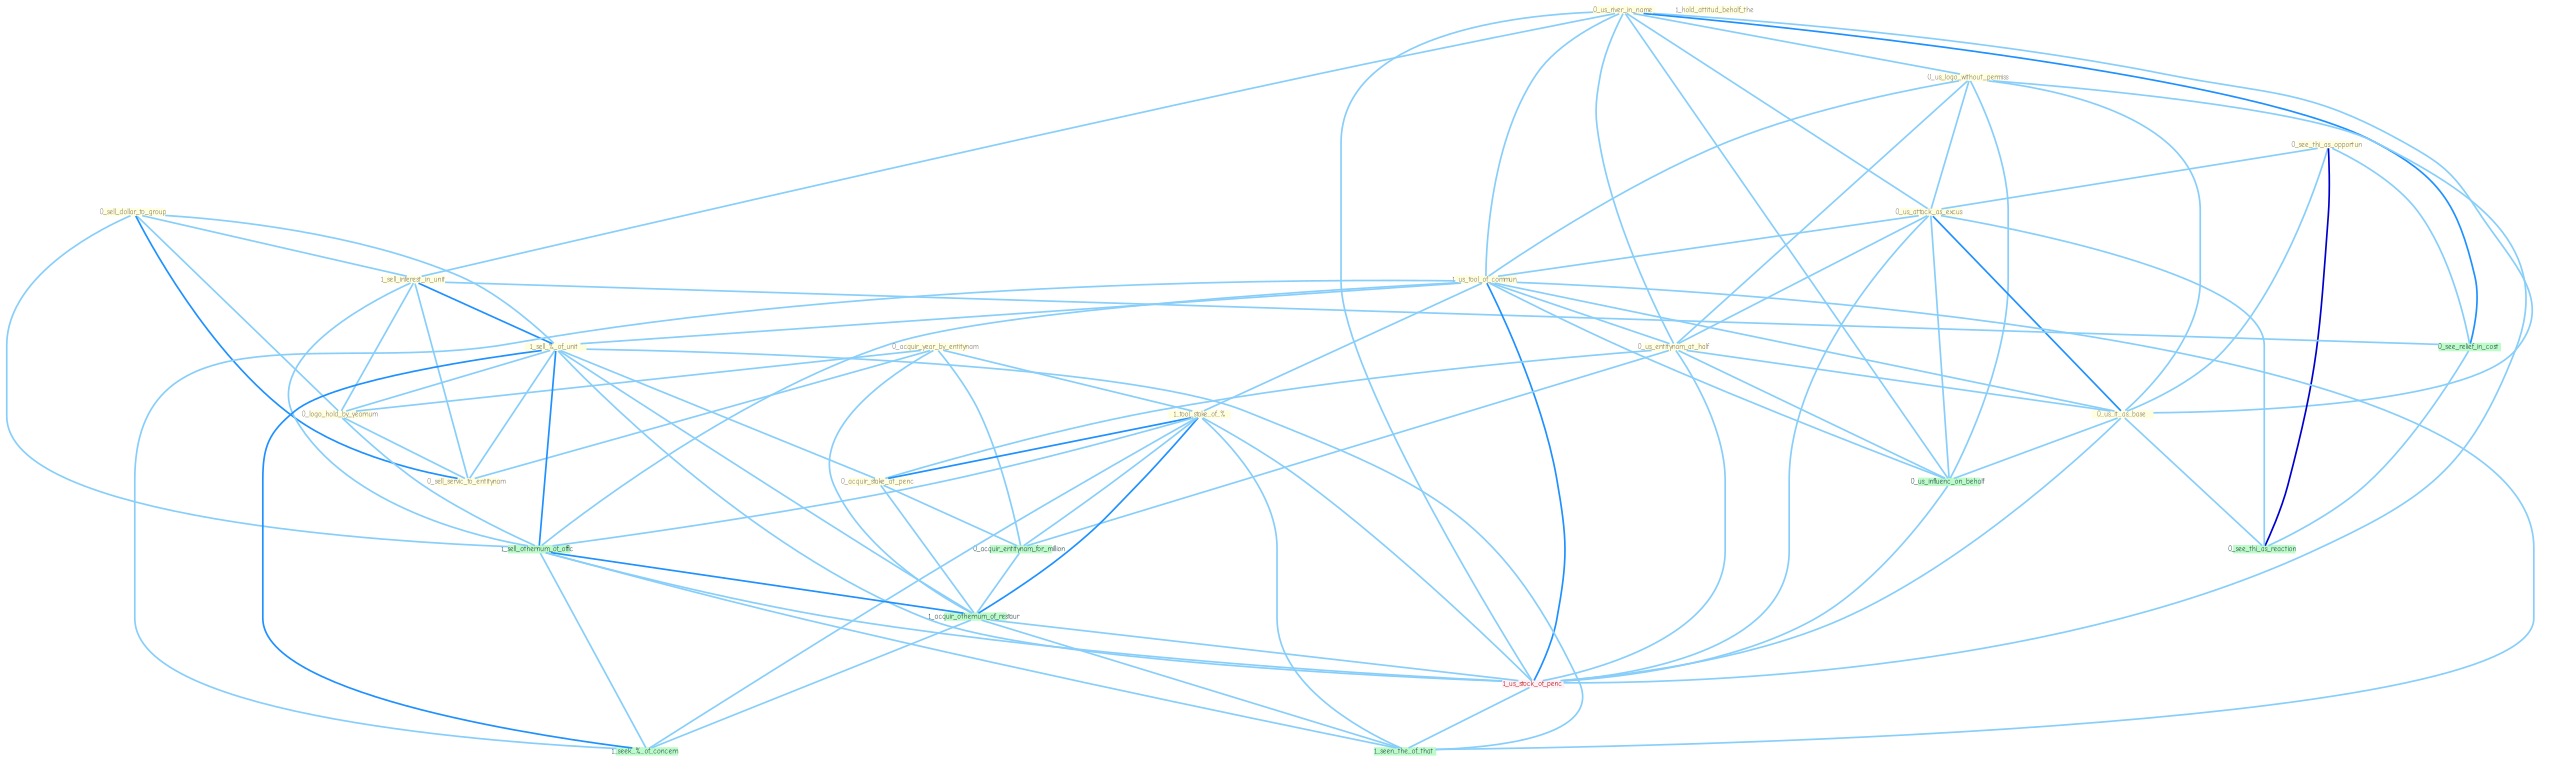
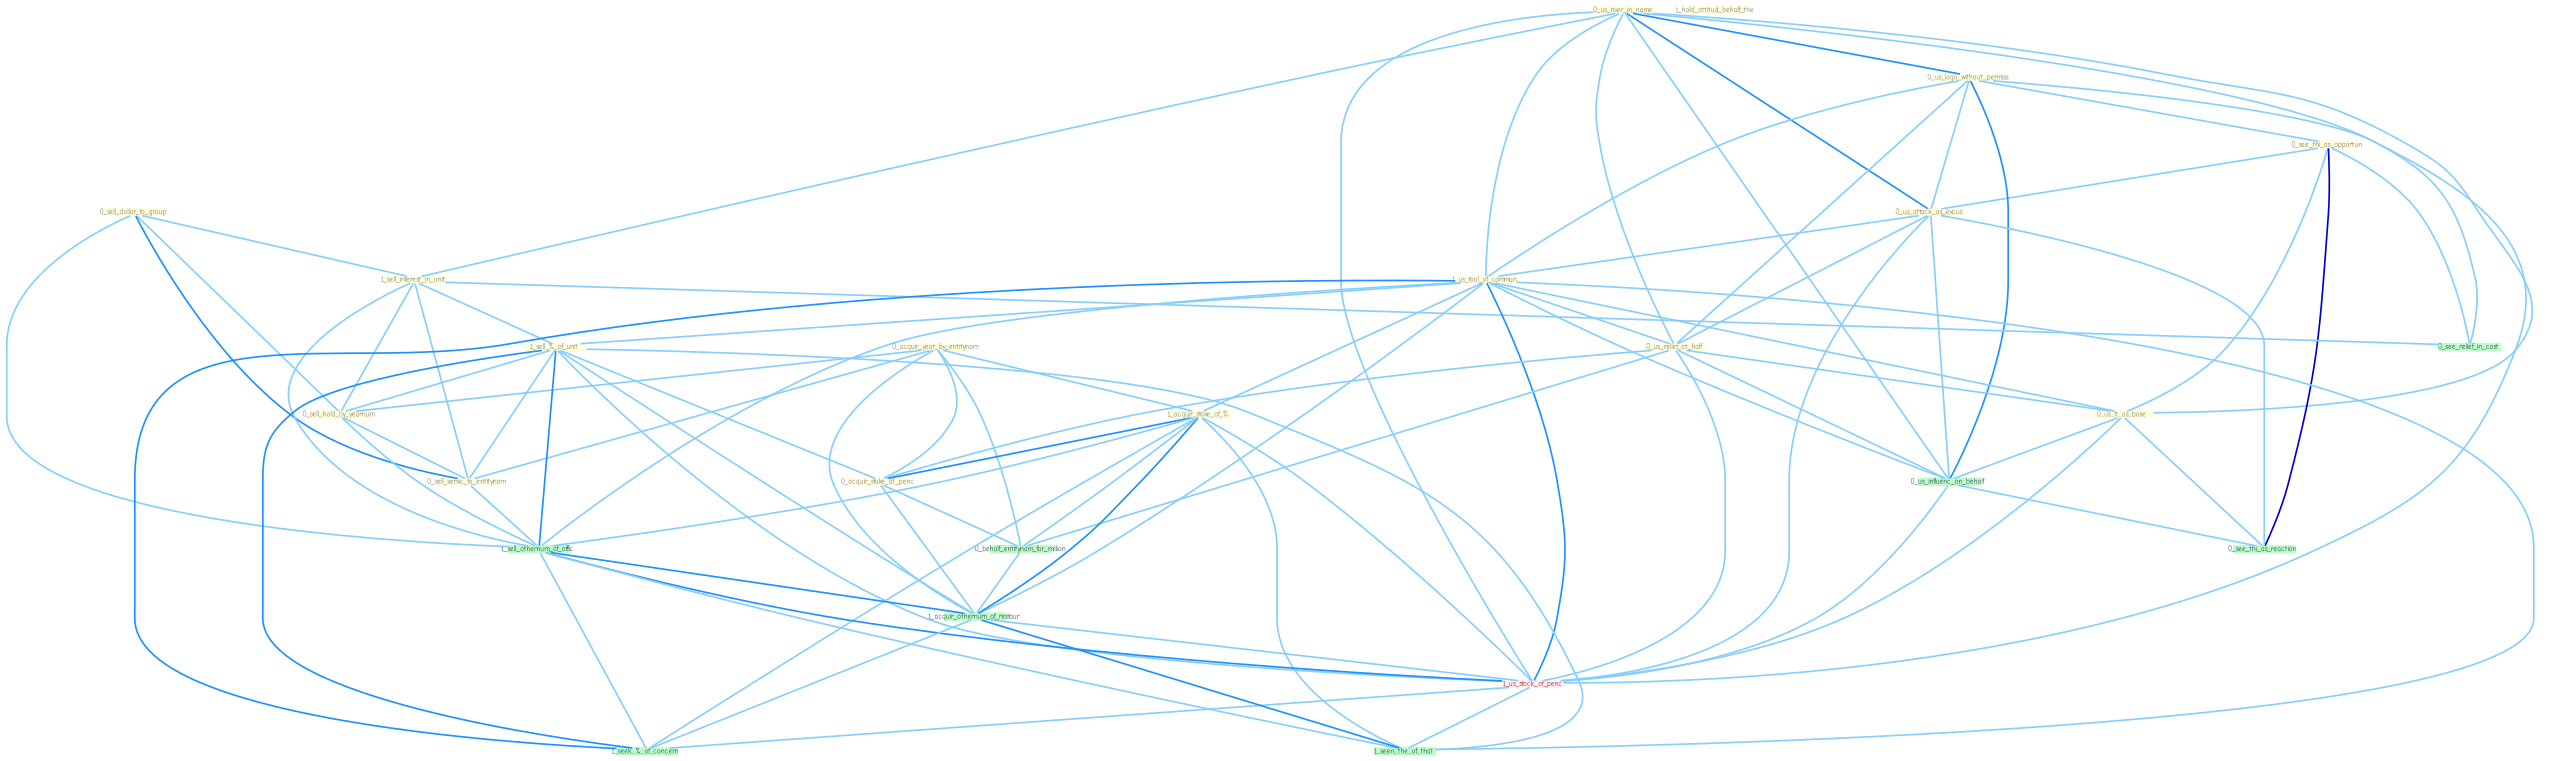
edge "0_us_river_in_name" -- "0_us_logo_without_permiss": color #87cefa -> #1e90ff
edge "0_us_river_in_name" -- "0_see_relief_in_cost": color #1e90ff -> #87cefa
edge "0_us_river_in_name" -- "0_us_attack_as_excus": color #87cefa -> #1e90ff
edge "0_us_logo_without_permiss" -- "0_us_it_as_base": now "0_us_logo_without_permiss" -- "0_see_thi_as_opportun"
edge "0_sell_dollar_to_group" -- "1_sell_%_of_unit": removed
edge "0_us_logo_without_permiss" -- "0_us_influenc_on_behalf": color #87cefa -> #1e90ff
edge "1_sell_interest_in_unit" -- "1_sell_%_of_unit": color #1e90ff -> #87cefa
edge "0_us_attack_as_excus" -- "0_us_it_as_base": removed
edge "1_us_tool_of_commun" -- "1_seek_%_of_concern": color #87cefa -> #1e90ff
node "0_us_entitynam_at_half": label "0_us_entitynam_at_half" -> "0_us_relief_at_half"
node "0_logo_hold_by_yearnum": label "0_logo_hold_by_yearnum" -> "0_sell_hold_by_yearnum"
node "1_tool_stake_of_%": label "1_tool_stake_of_%" -> "1_acquir_stake_of_%"
edge "0_acquir_year_by_entitynam" -- "0_acquir_stake_at_penc": added
edge "0_see_relief_in_cost" -- "0_see_thi_as_reaction": now "0_us_influenc_on_behalf" -- "0_see_thi_as_reaction"
edge "1_us_tool_of_commun" -- "1_acquir_othernum_of_restaur": added
edge "0_sell_servic_to_entitynam" -- "1_sell_othernum_of_offic": added
node "0_acquir_entitynam_for_million": label "0_acquir_entitynam_for_million" -> "0_behalf_entitynam_for_million"
edge "1_sell_othernum_of_offic" -- "1_us_stock_of_penc": color #87cefa -> #1e90ff
edge "1_acquir_othernum_of_restaur" -- "1_seen_the_of_that": color #87cefa -> #1e90ff
edge "1_us_stock_of_penc" -- "1_seek_%_of_concern": added
